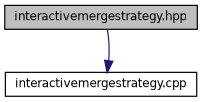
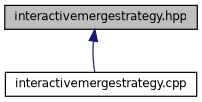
edge "interactivemergestrategy.hpp" -> "interactivemergestrategy.cpp": reversed
